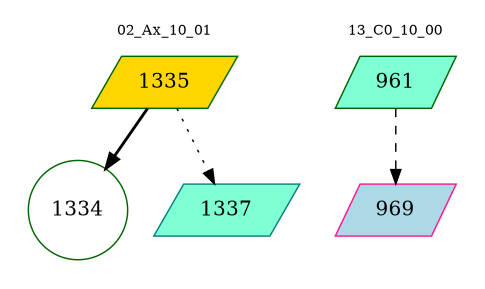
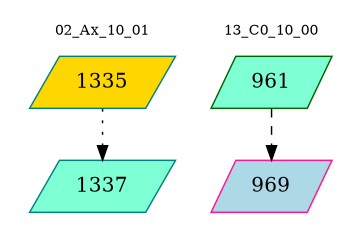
node "1335": color darkgreen -> teal
node "1334": removed
